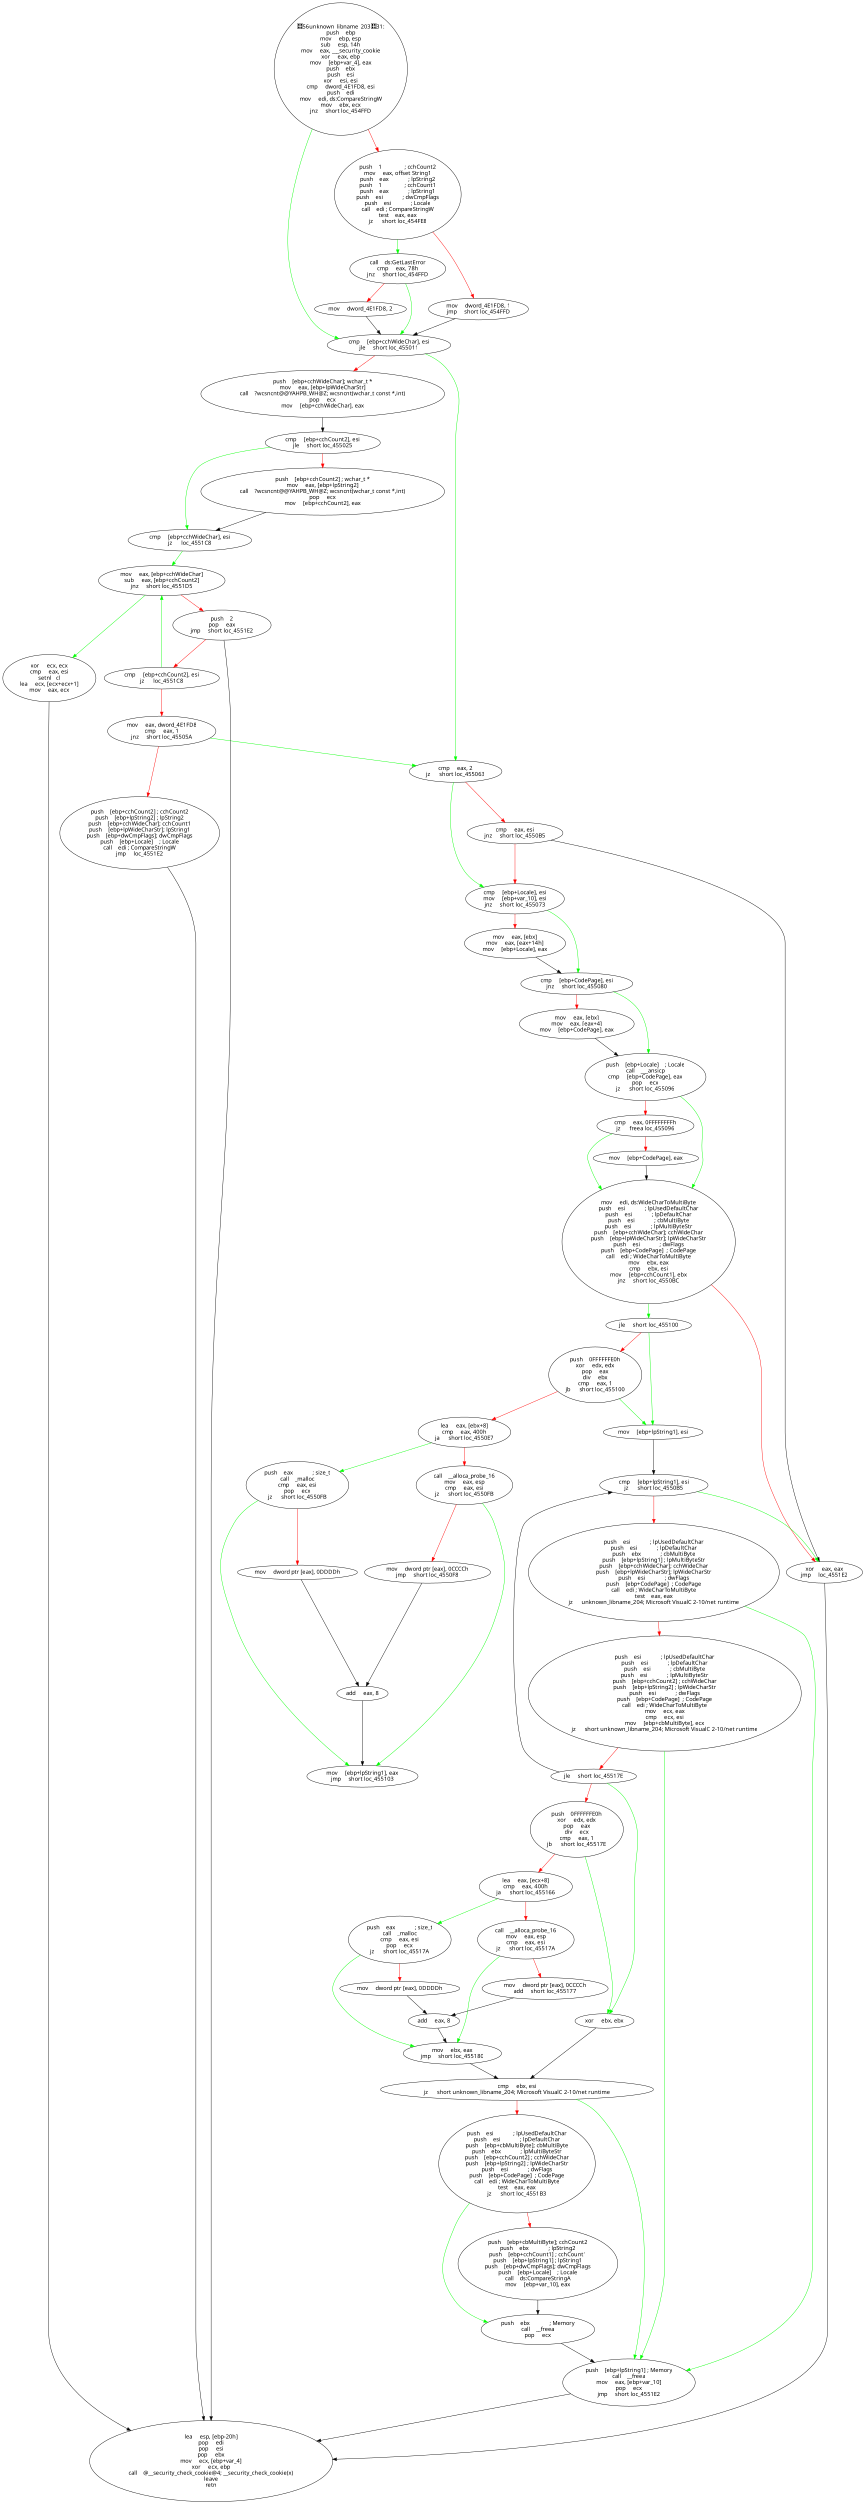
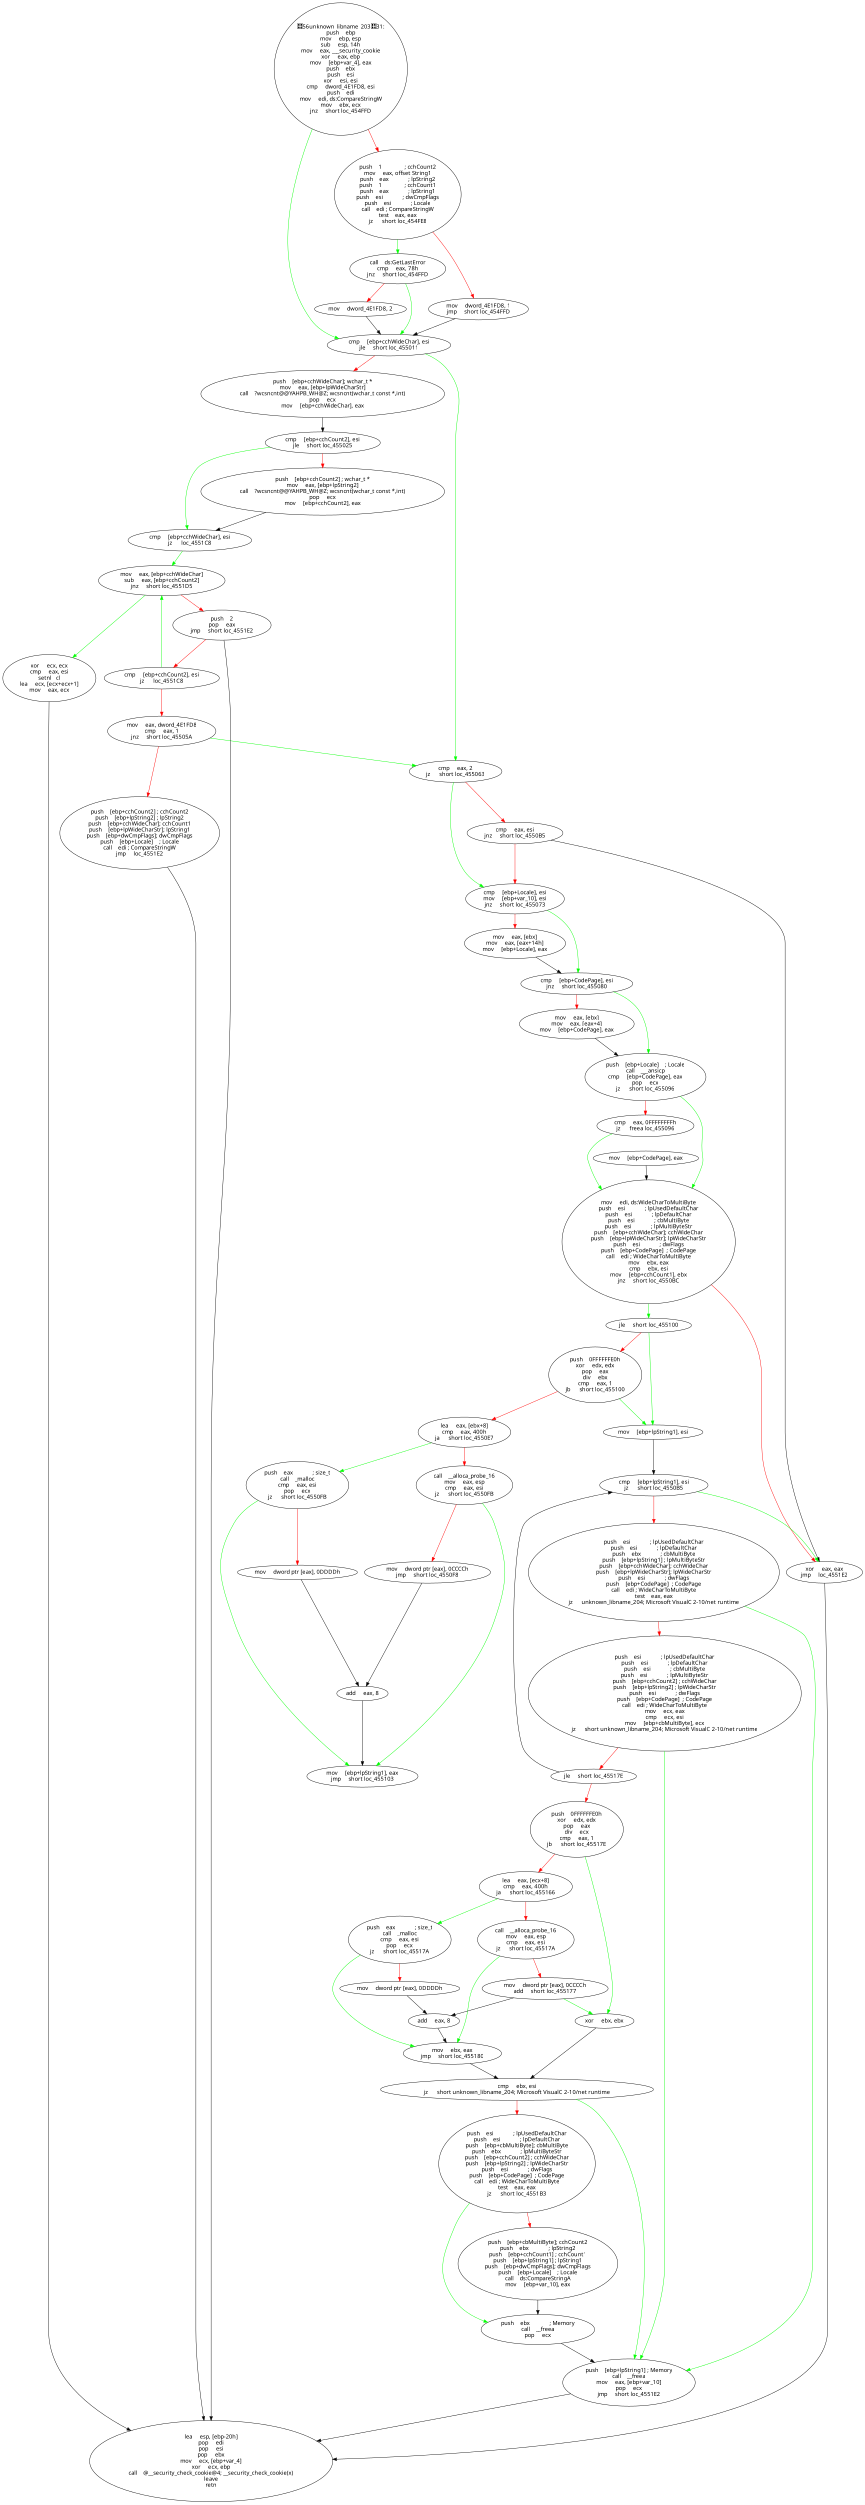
edge "cmp     eax, 0FFFFFFFFh jz      freea loc_455096" -> "mov     [ebp+CodePage], eax": removed
edge "jle     short loc_45517E" -> "xor     ebx, ebx": now "mov     dword ptr [eax], 0CCCCh add     short loc_455177" -> "xor     ebx, ebx"
